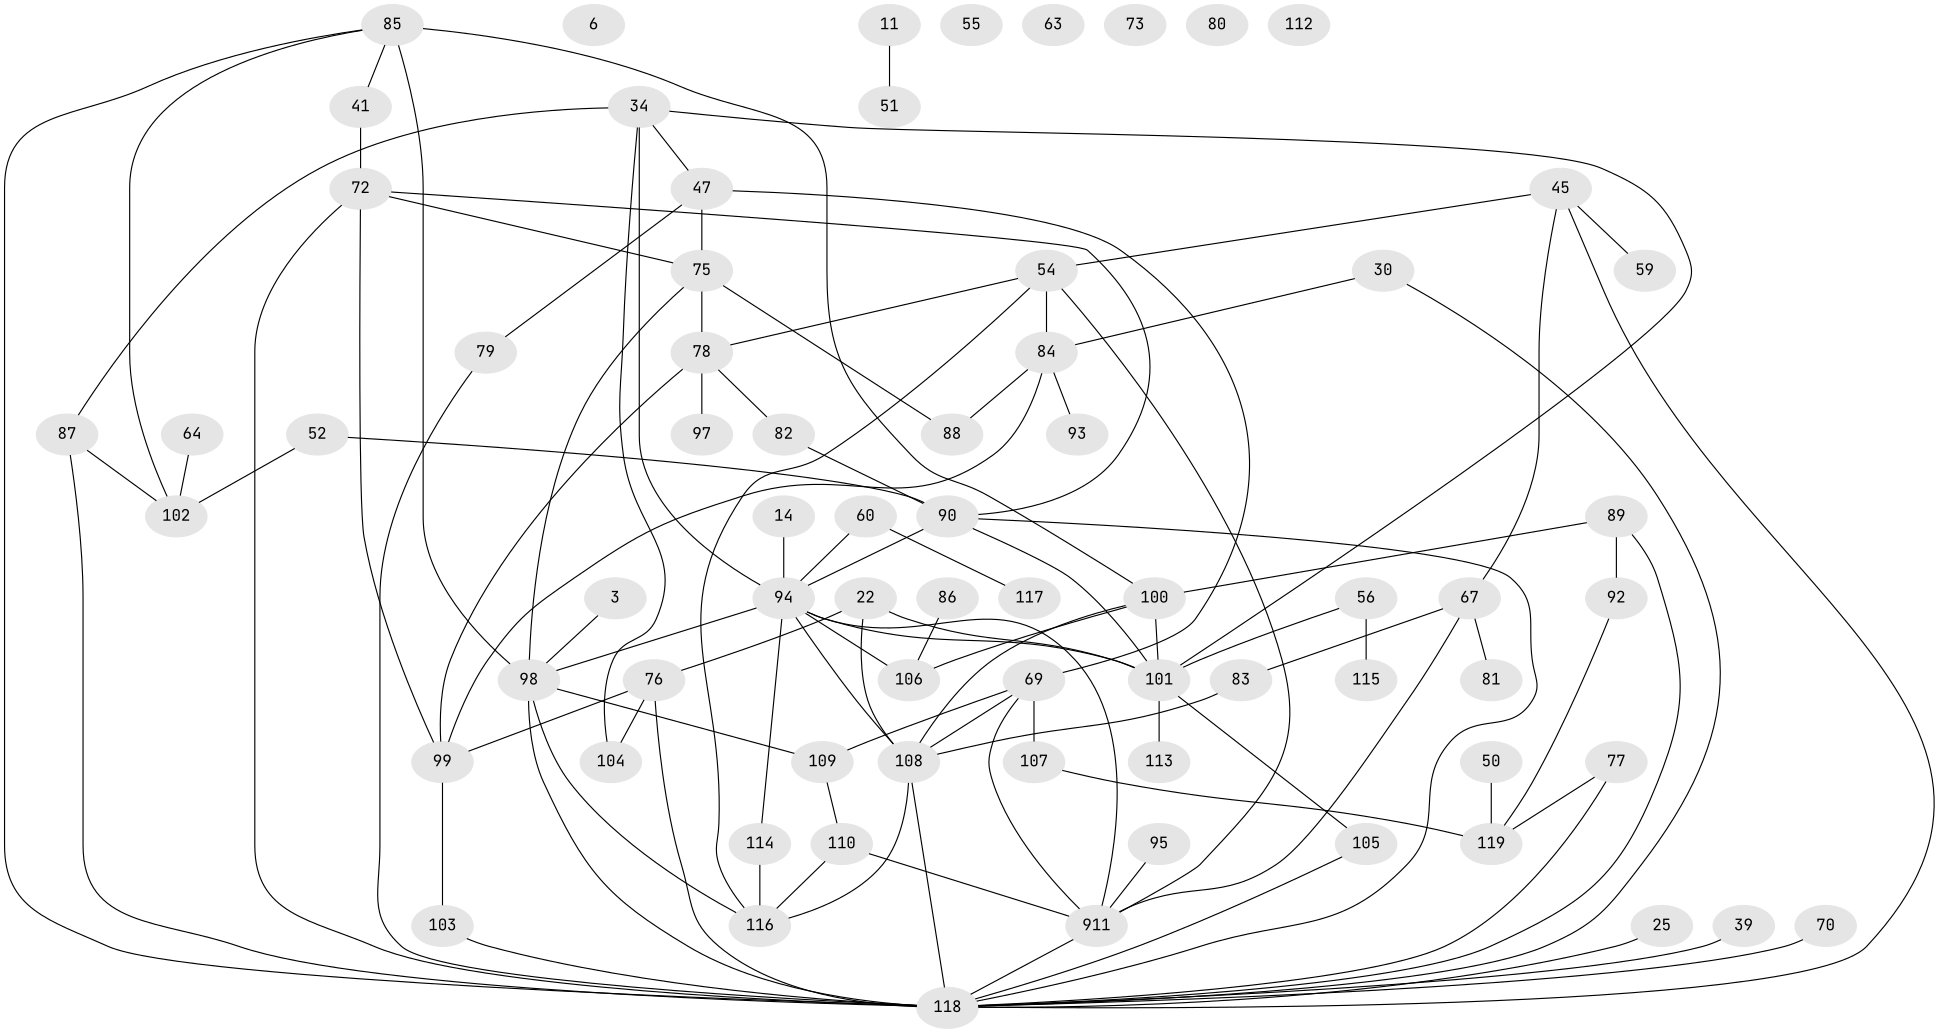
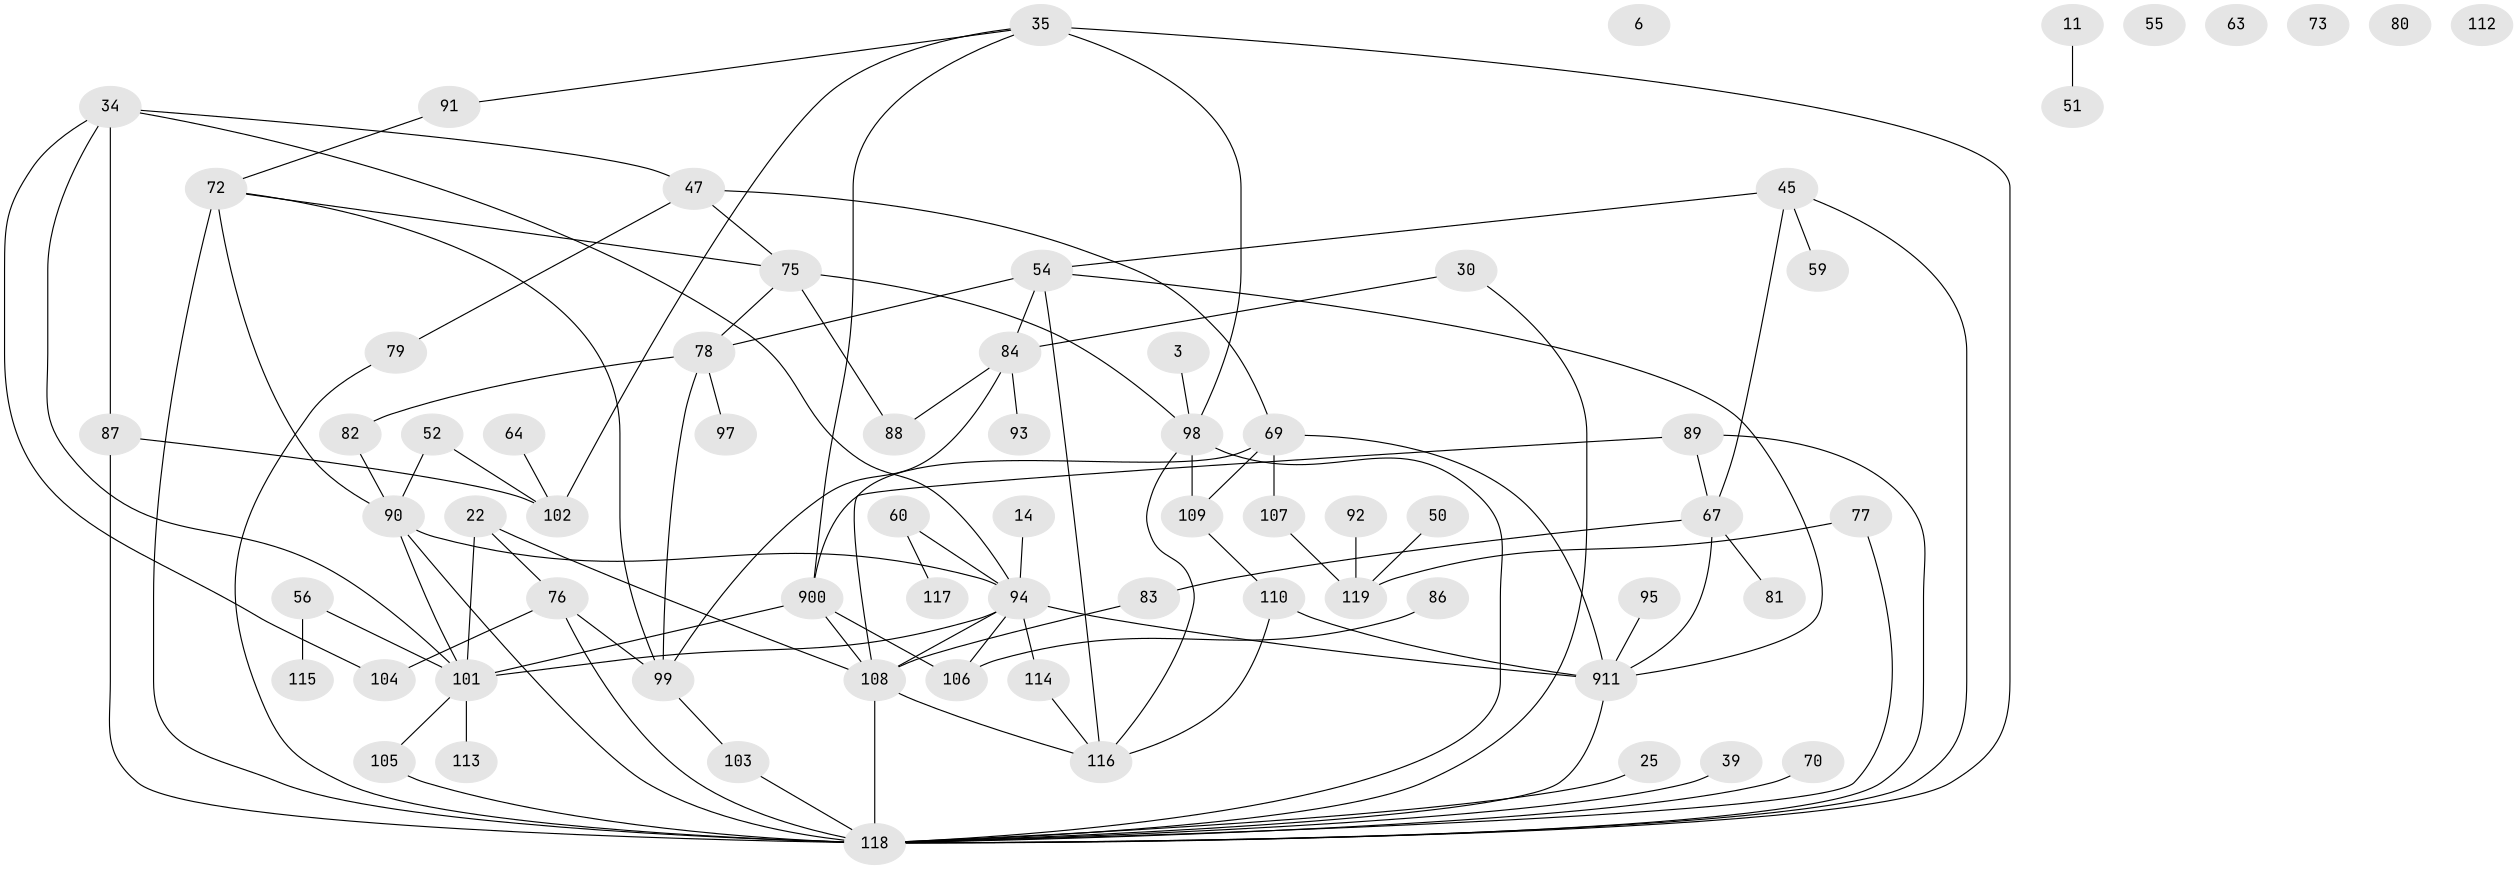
node "85": label "85" -> "35"
node "41": label "41" -> "91"
edge "89" -- "92": now "89" -- "67"
node "100": label "100" -> "900"
edge "94" -- "98": removed
